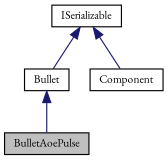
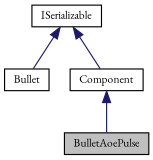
edge "BulletAoePulse" -> "Bullet": now "BulletAoePulse" -> "Component"
